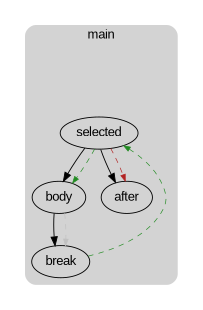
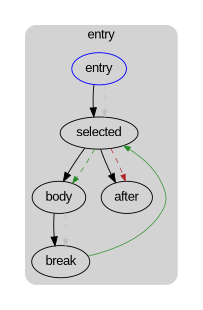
cluster "main": label "main" -> "entry"
node "entry": added
edge "break" -> "selected": style dashed -> solid
